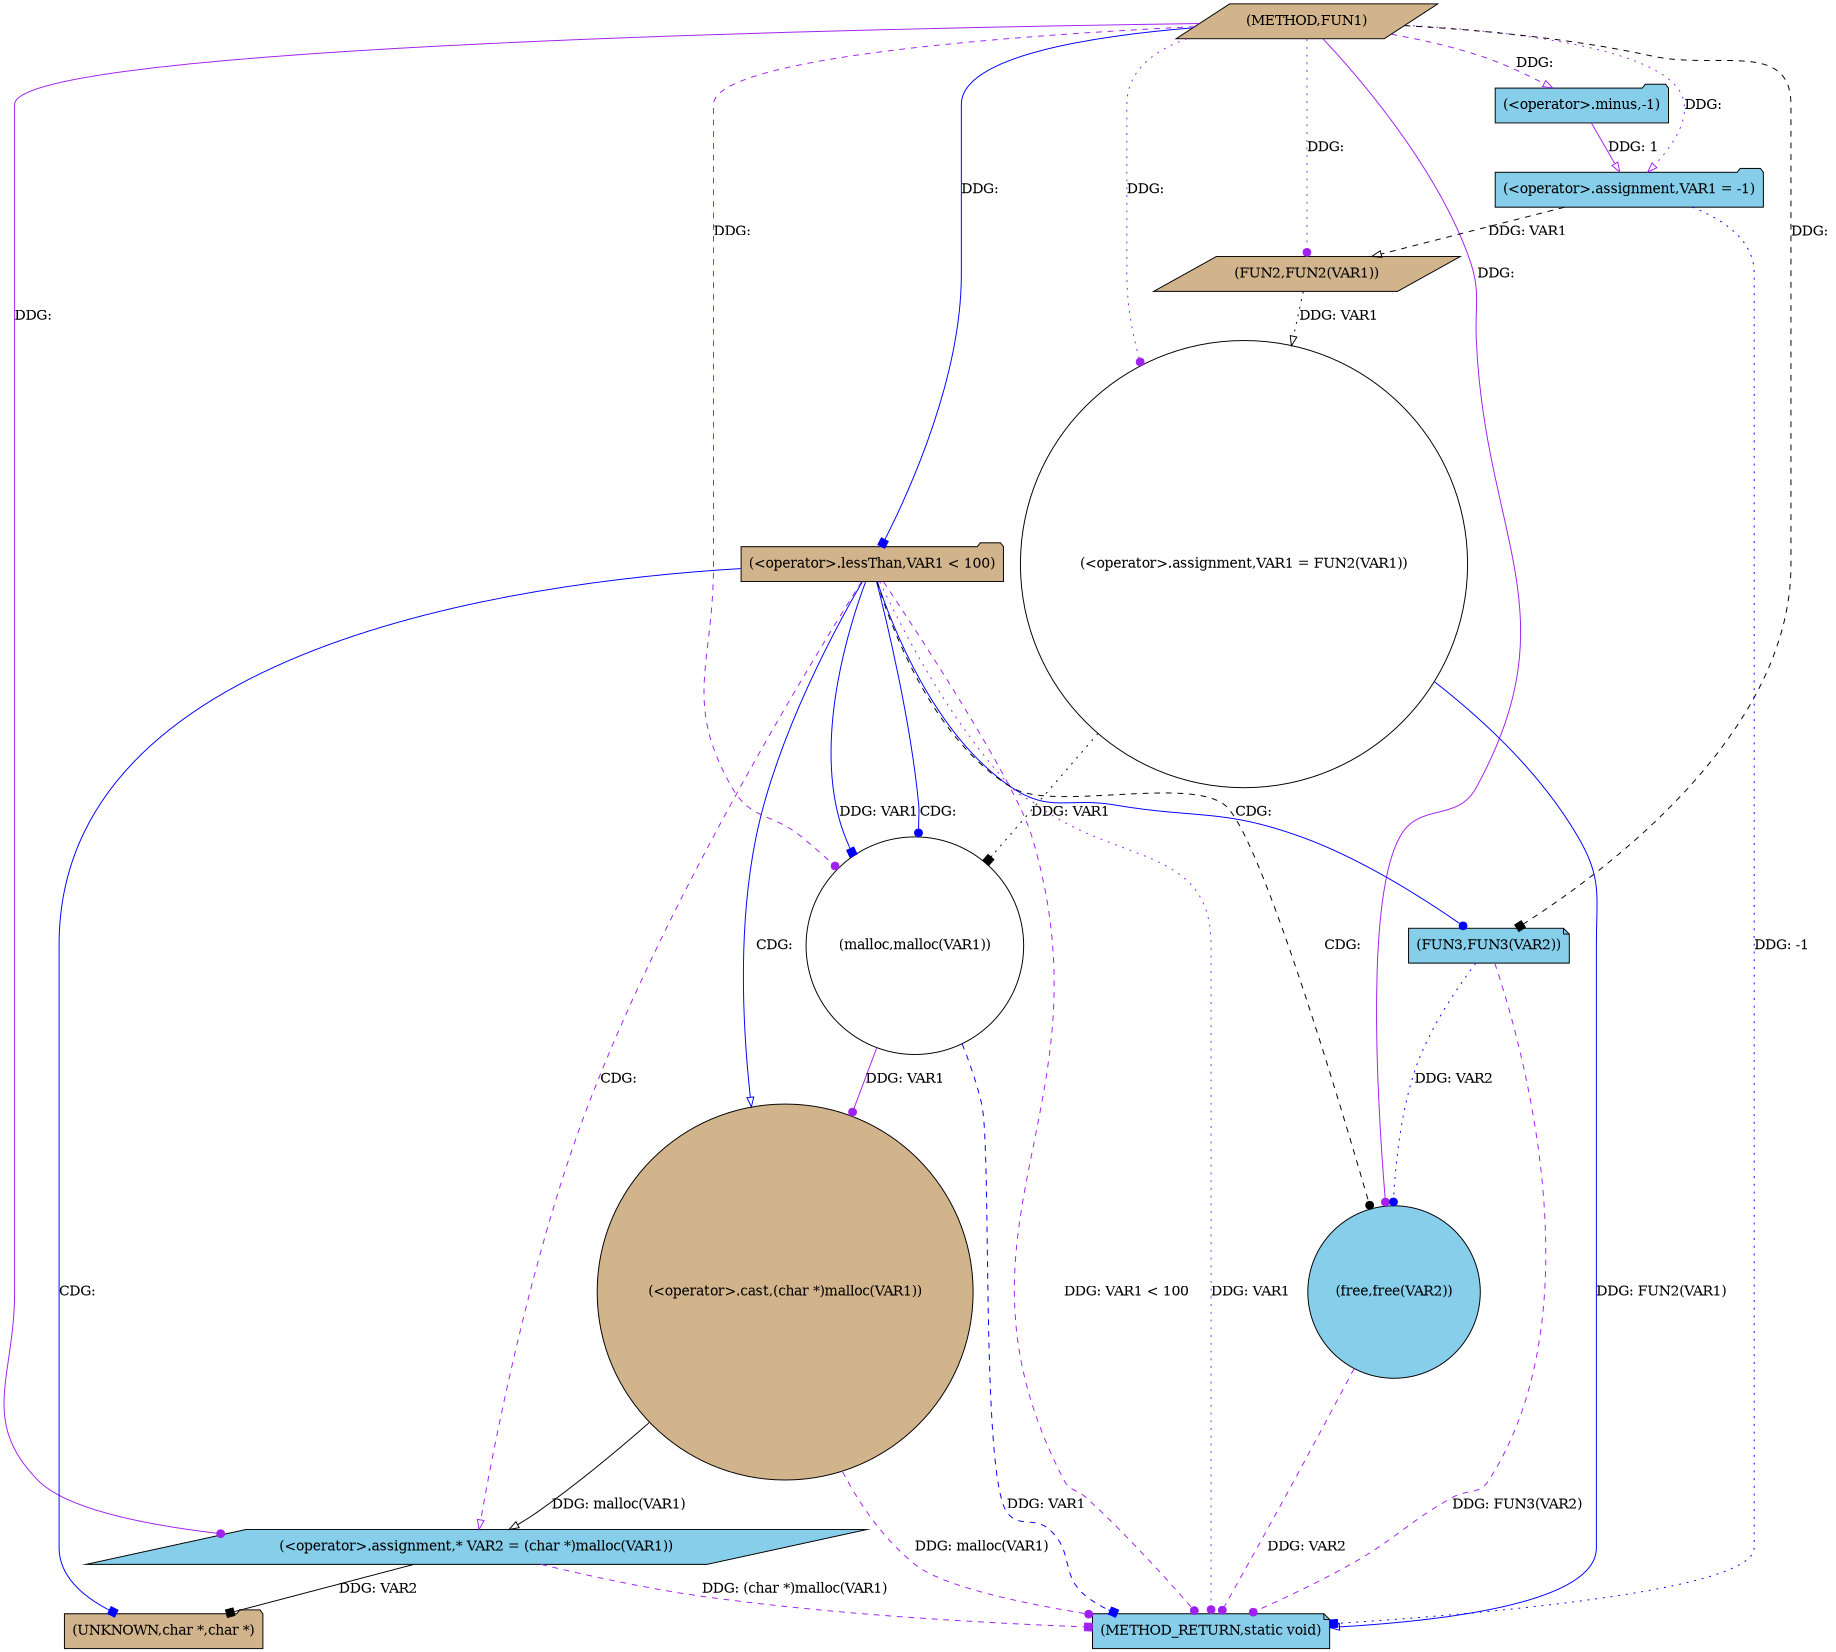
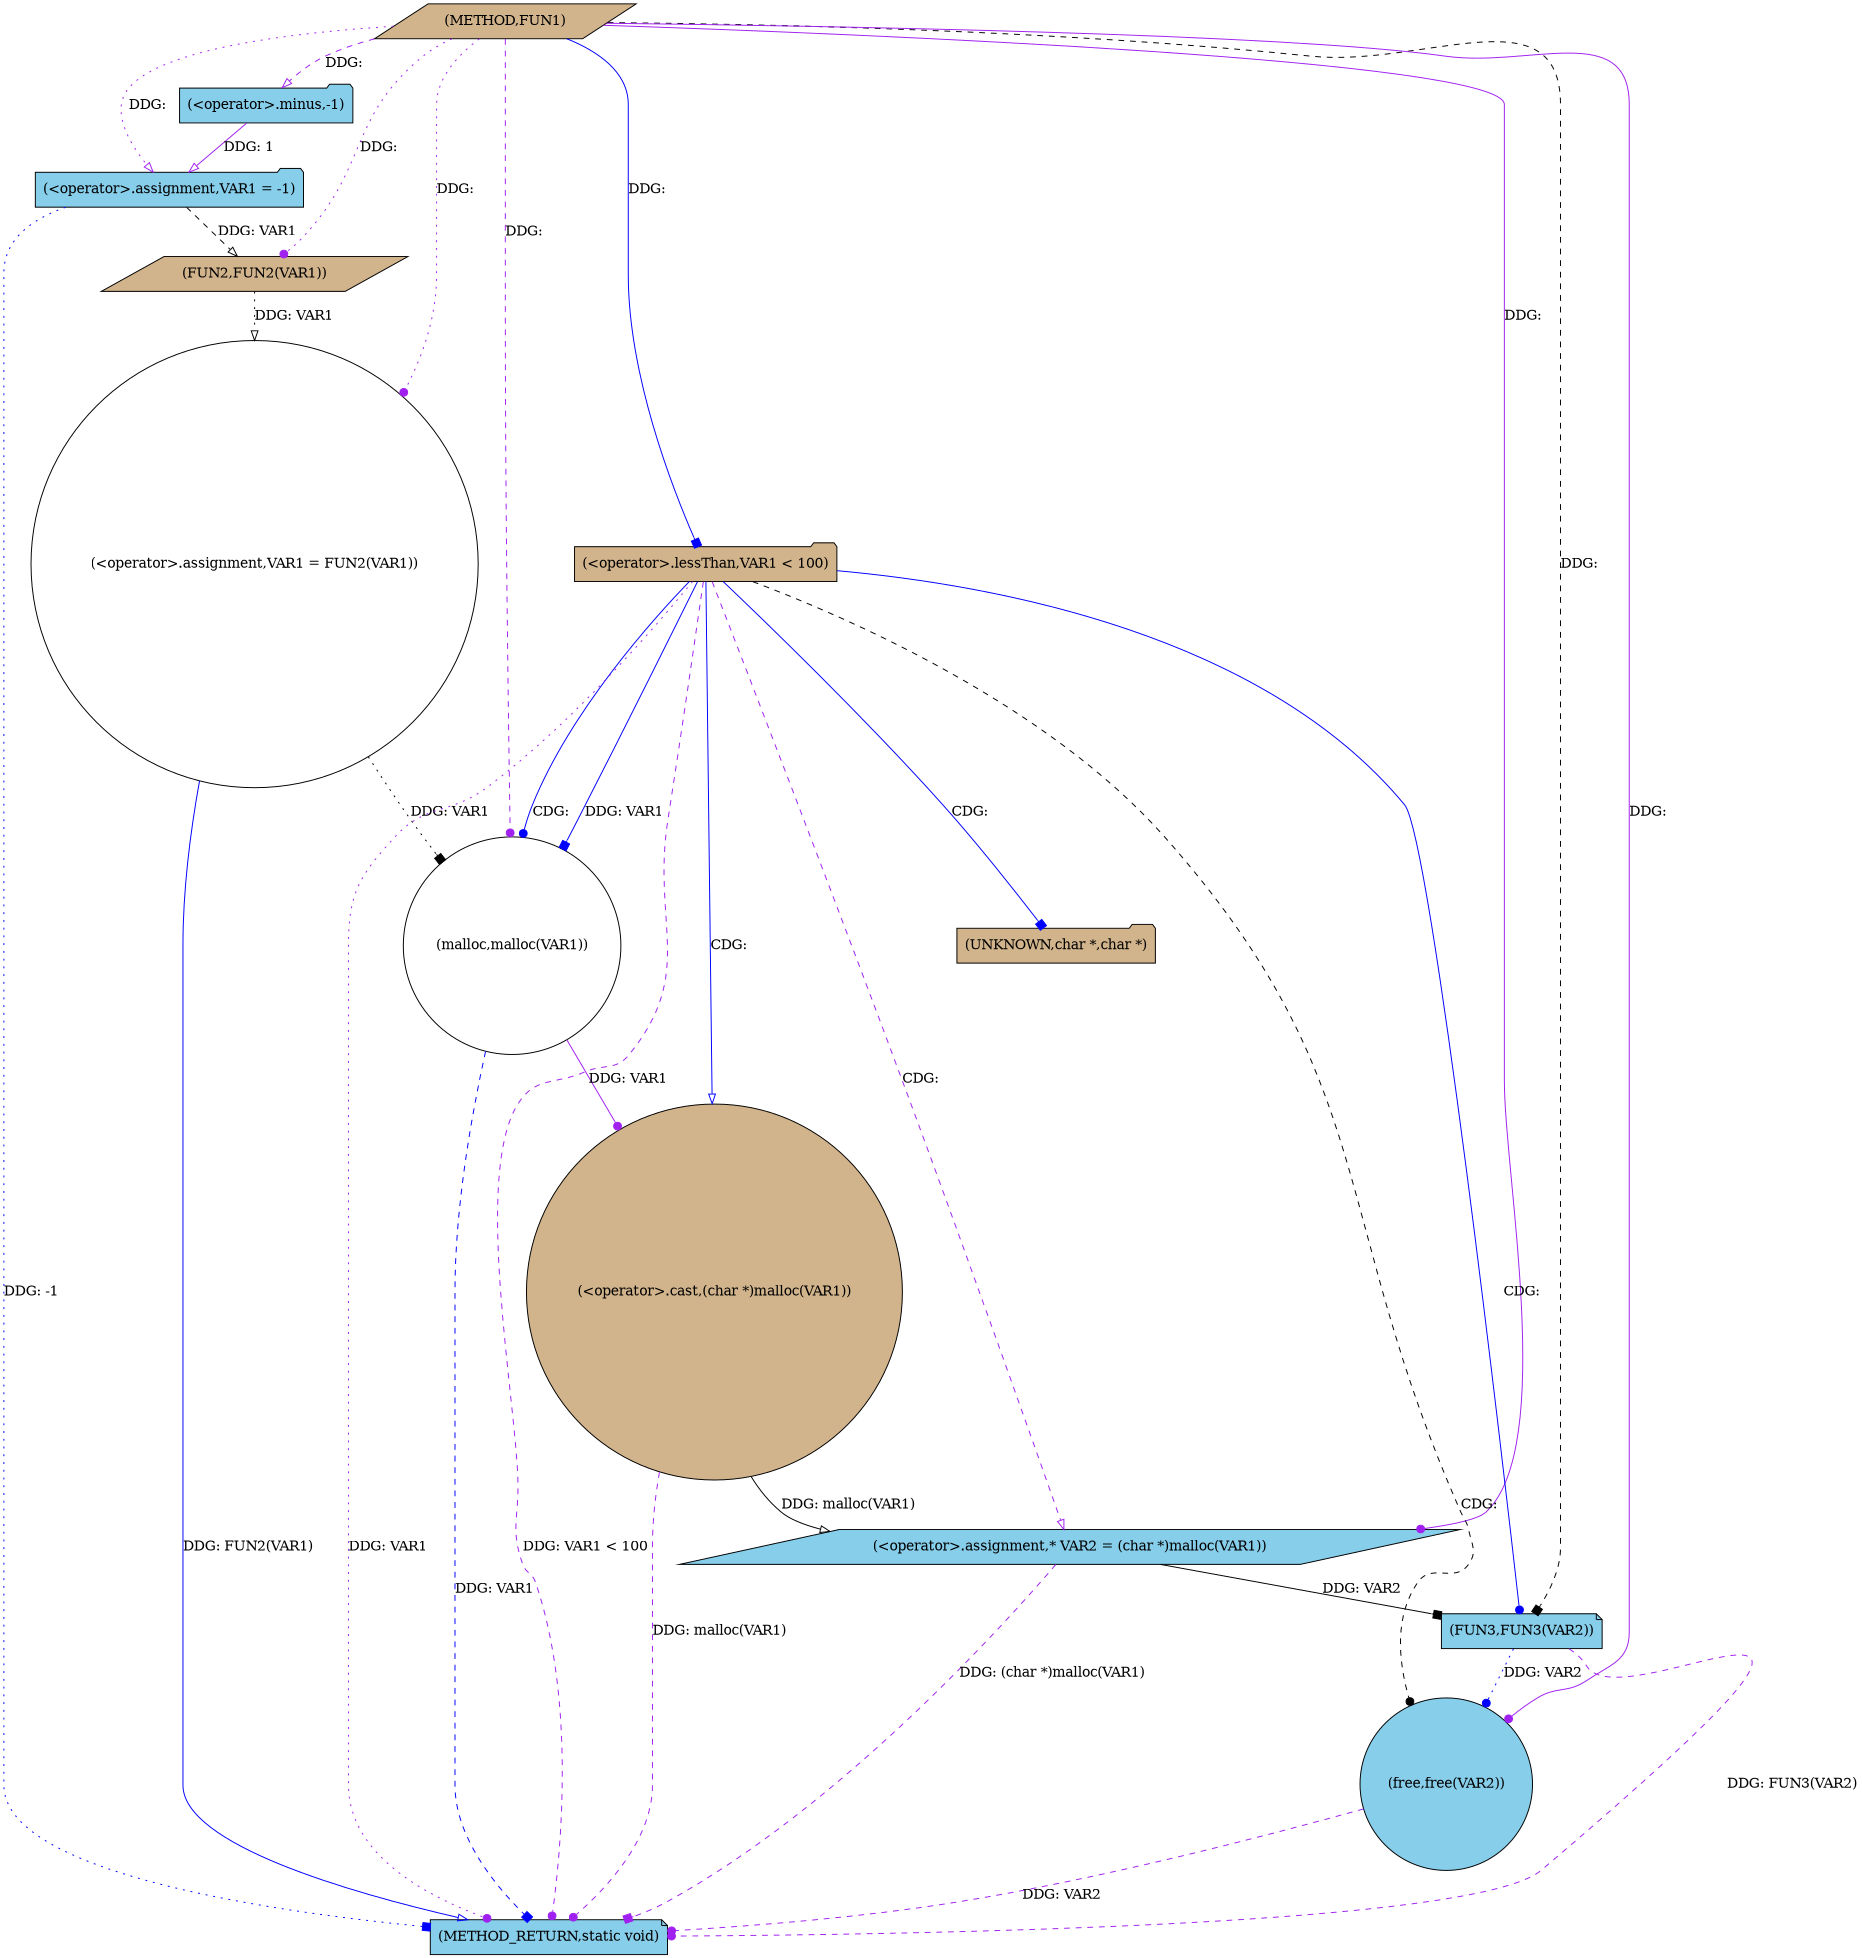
edge "(<operator>.assignment,* VAR2 = (char *)malloc(VAR1))" -> "(UNKNOWN,char *,char *)": now "(<operator>.assignment,* VAR2 = (char *)malloc(VAR1))" -> "(FUN3,FUN3(VAR2))"
